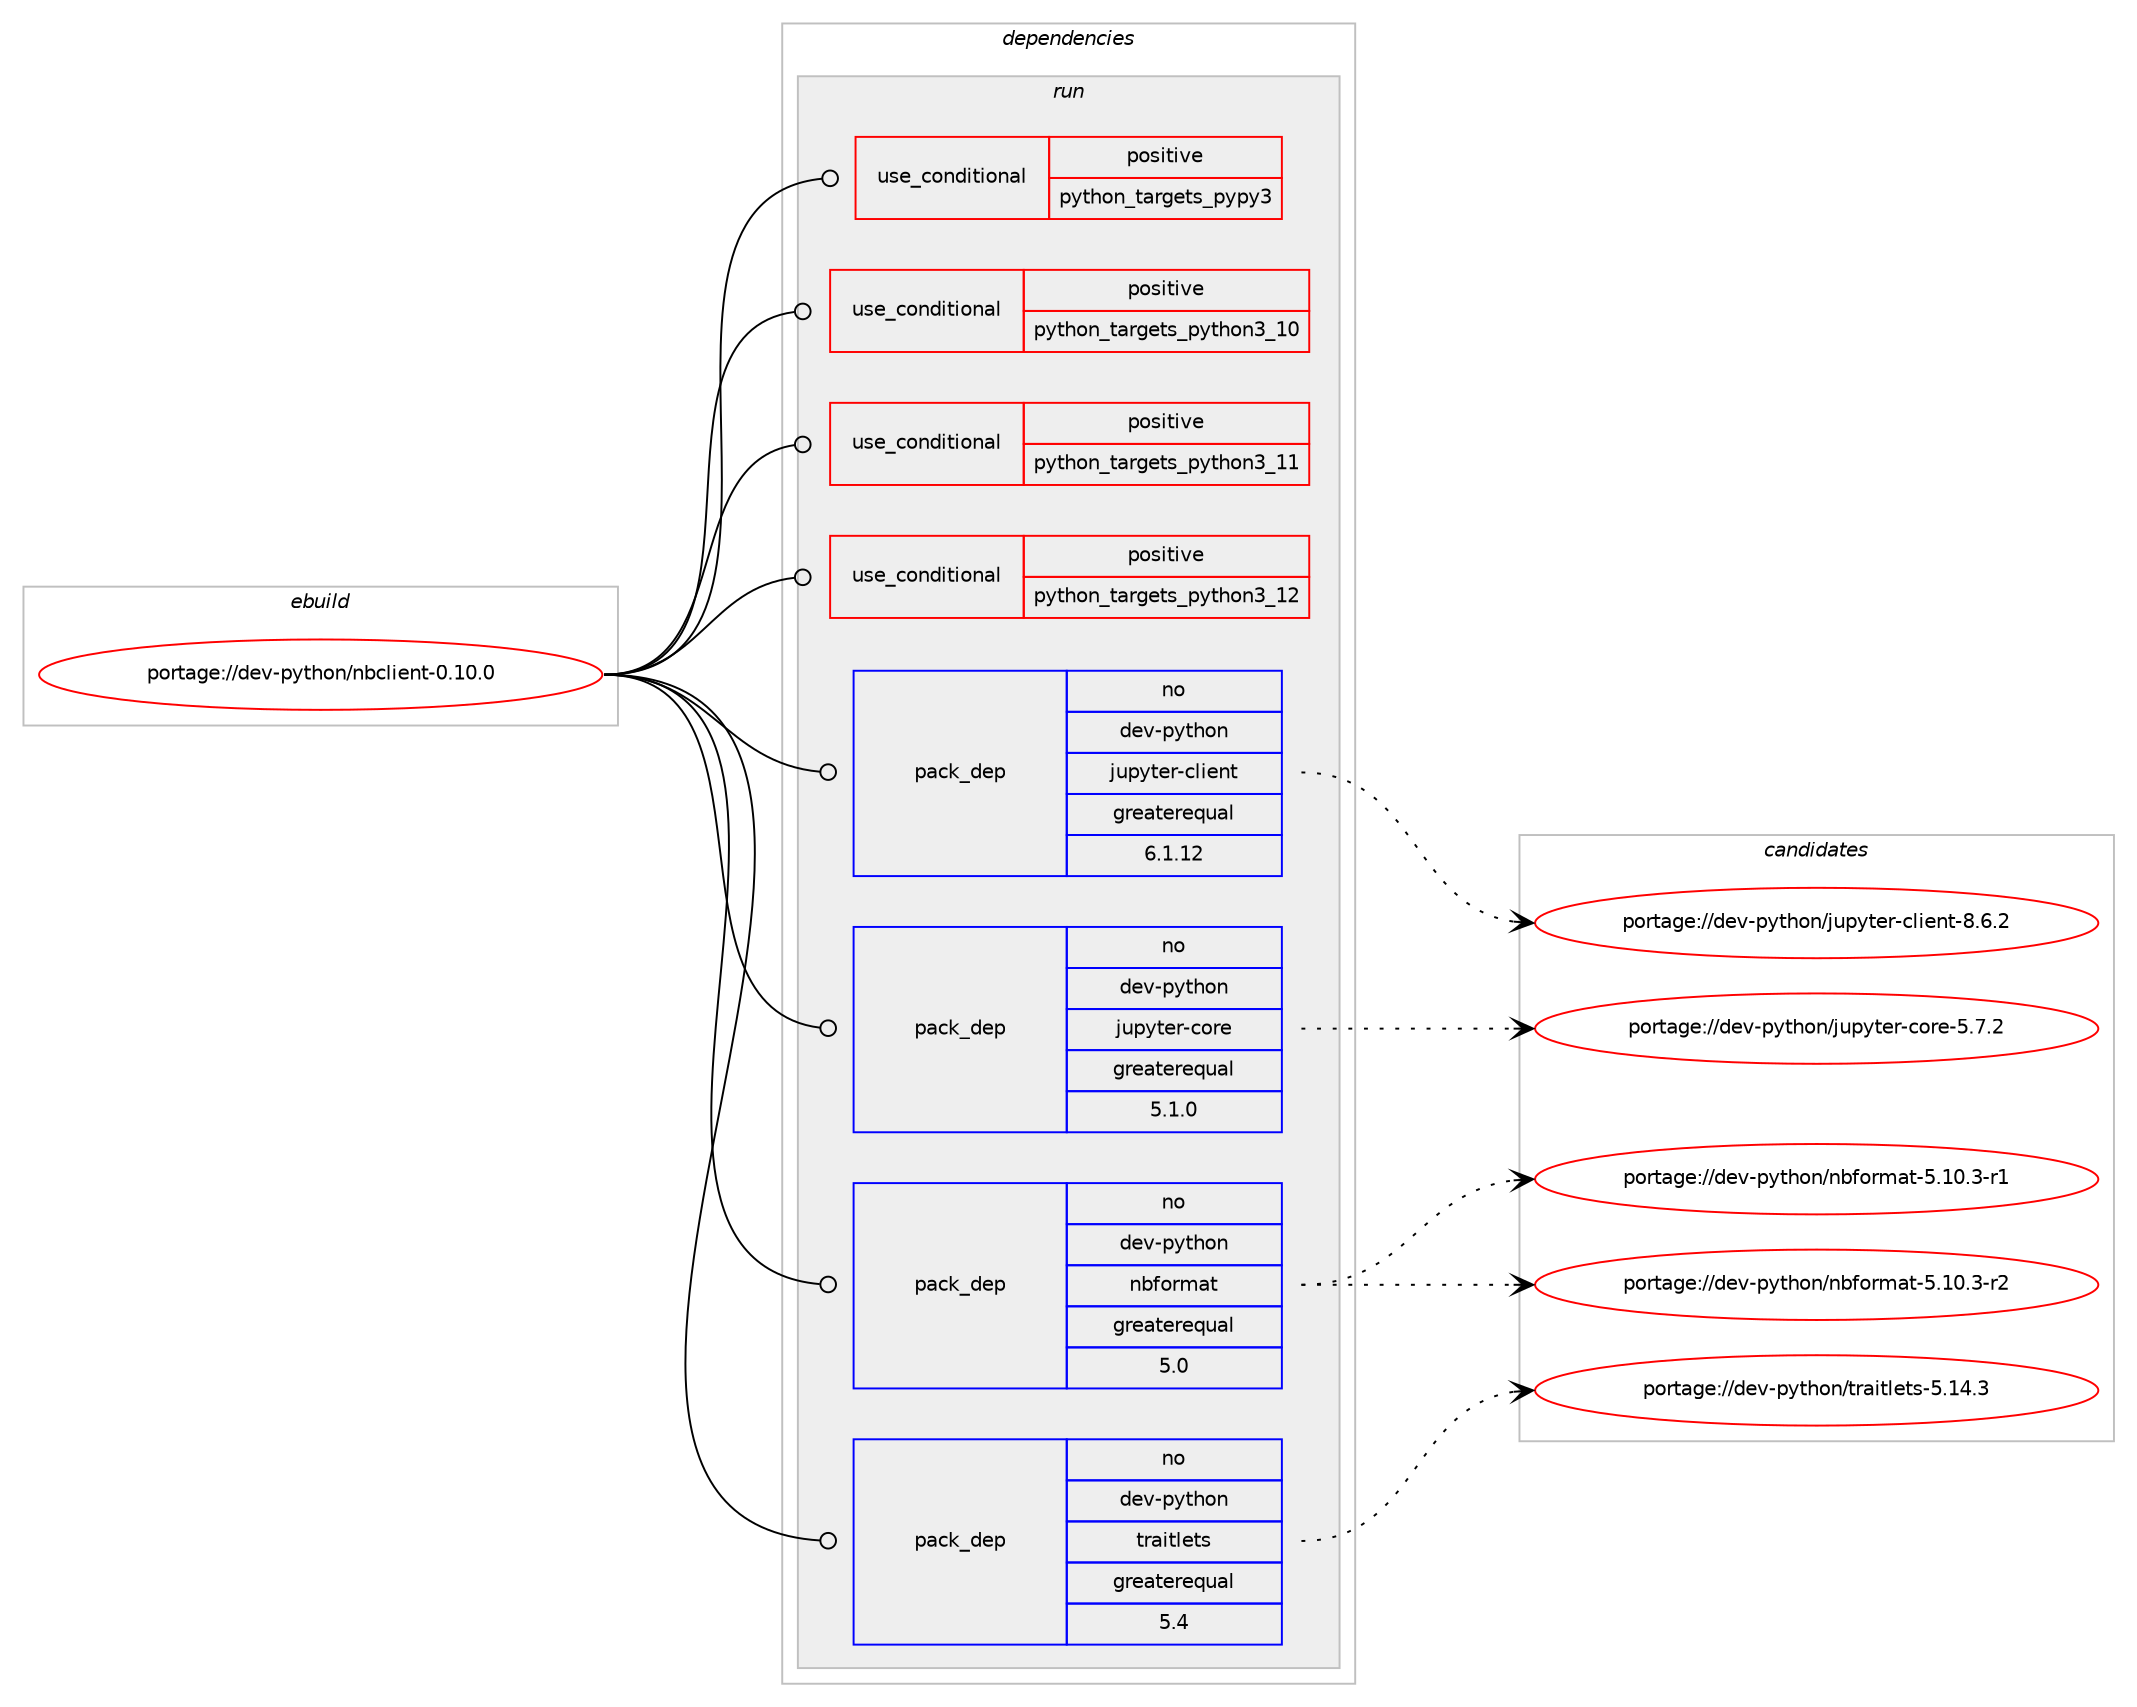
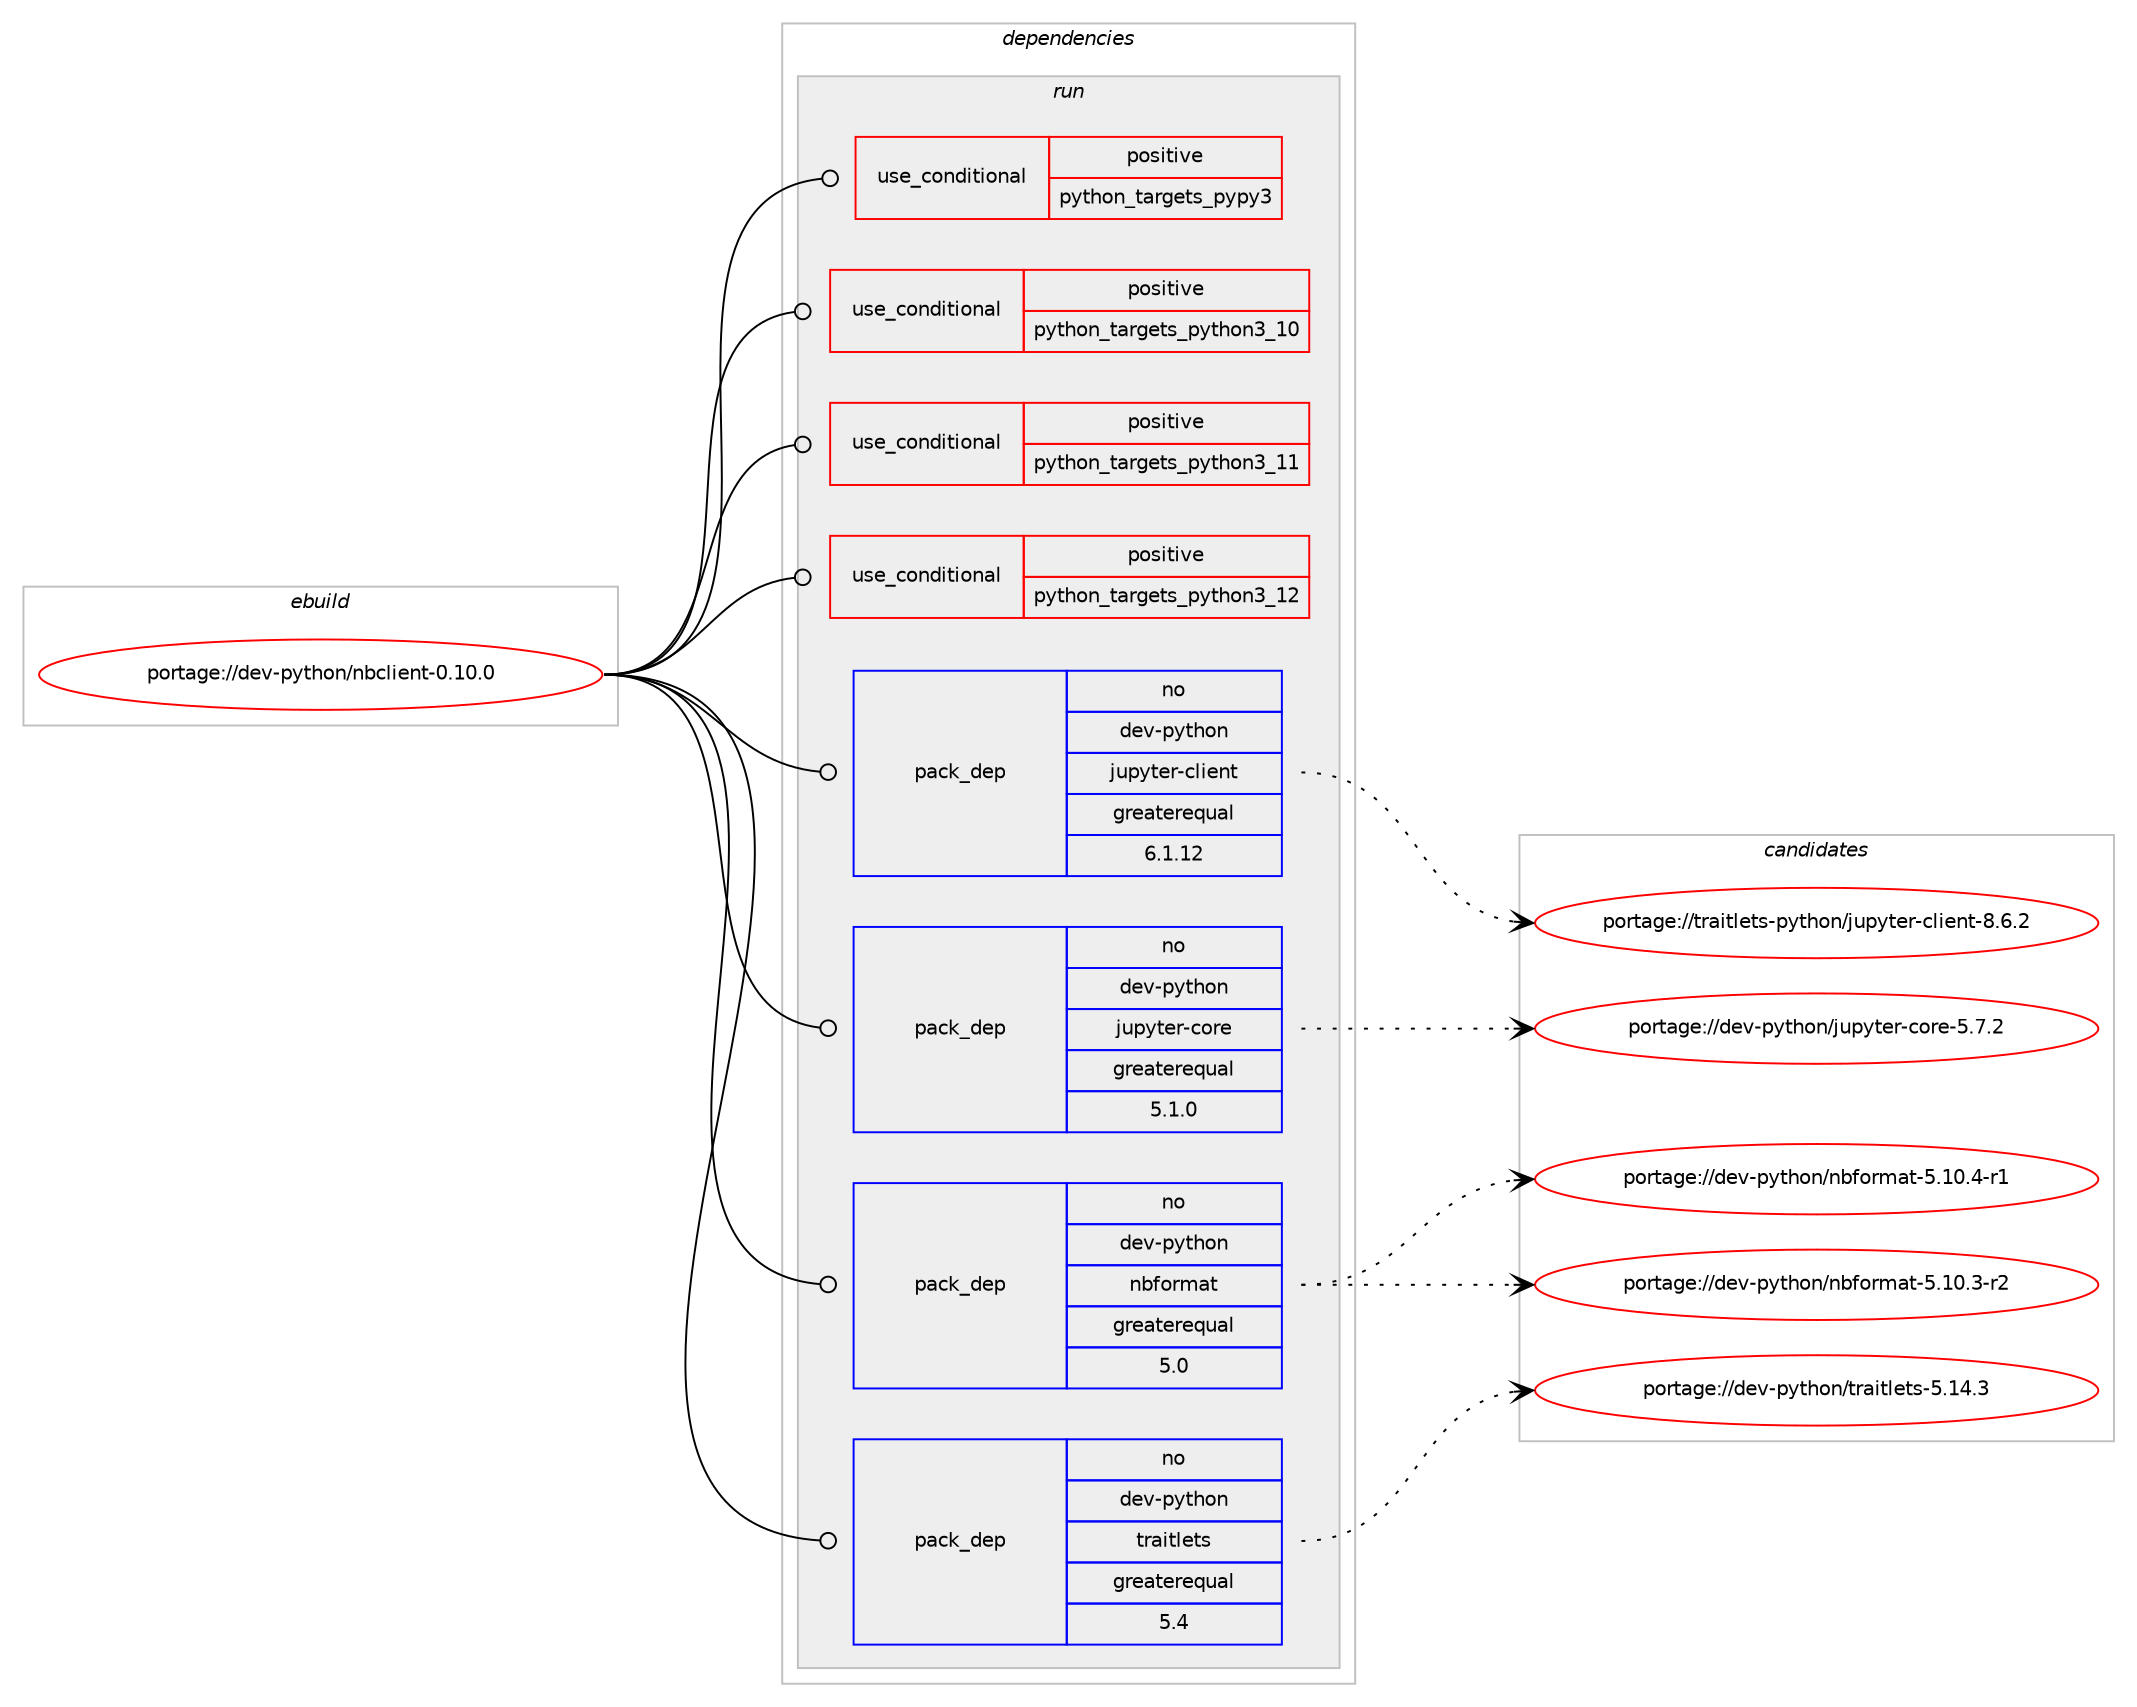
node "portage://dev-python/jupyter-client-8.6.2": label "portage://dev-python/jupyter-client-8.6.2" -> "portage://traitlets-python/jupyter-client-8.6.2"
node "portage://dev-python/nbformat-5.10.3-r1": label "portage://dev-python/nbformat-5.10.3-r1" -> "portage://dev-python/nbformat-5.10.4-r1"
